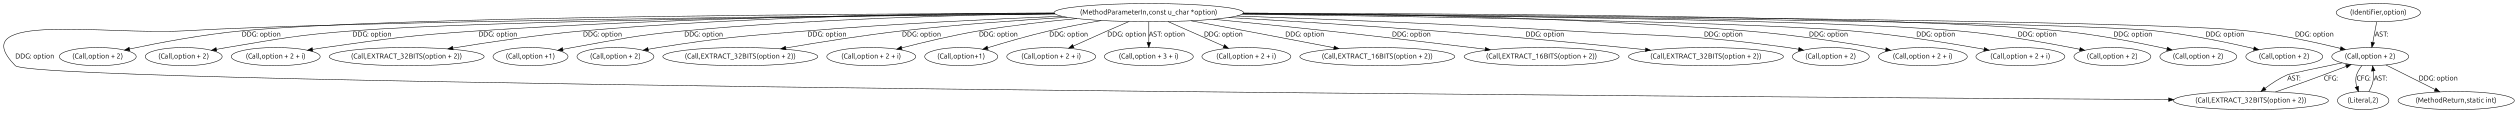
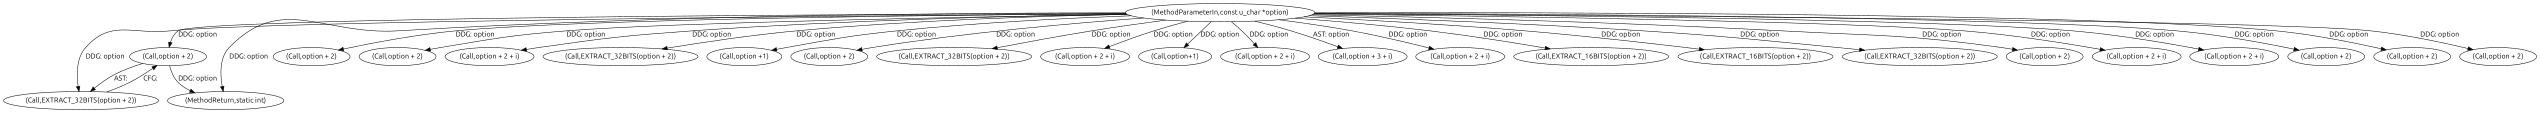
node "(Identifier,option)": removed
edge "(MethodParameterIn,const u_char *option)" -> "(MethodReturn,static int)": added, label "DDG: option"
node "(Literal,2)": removed
